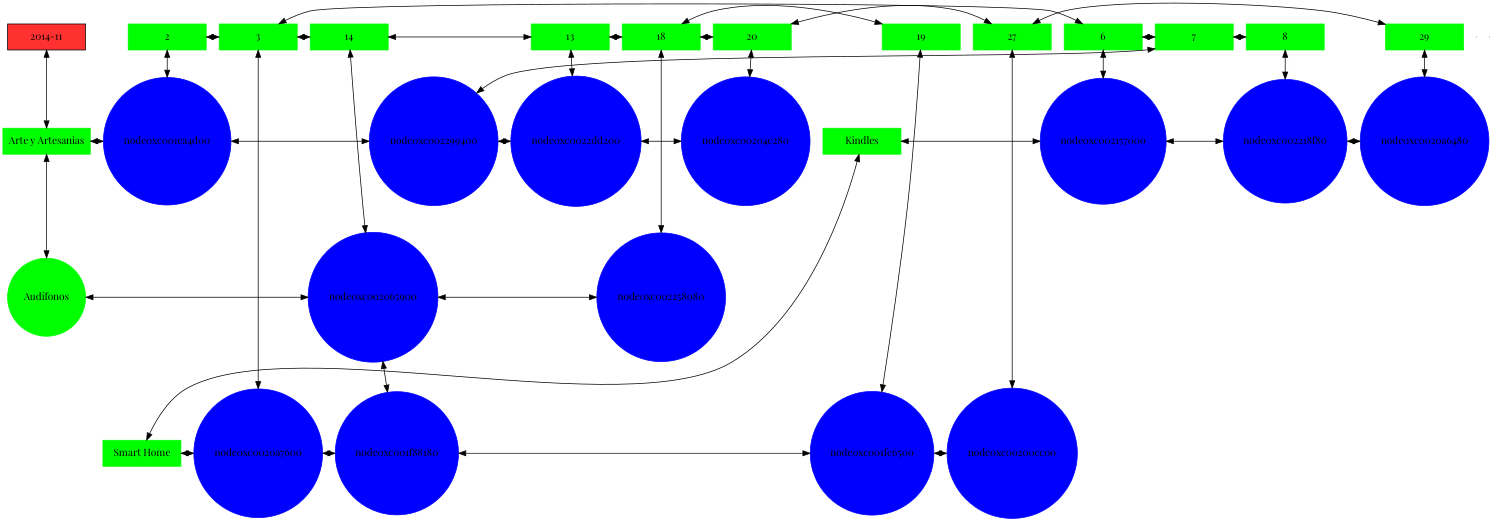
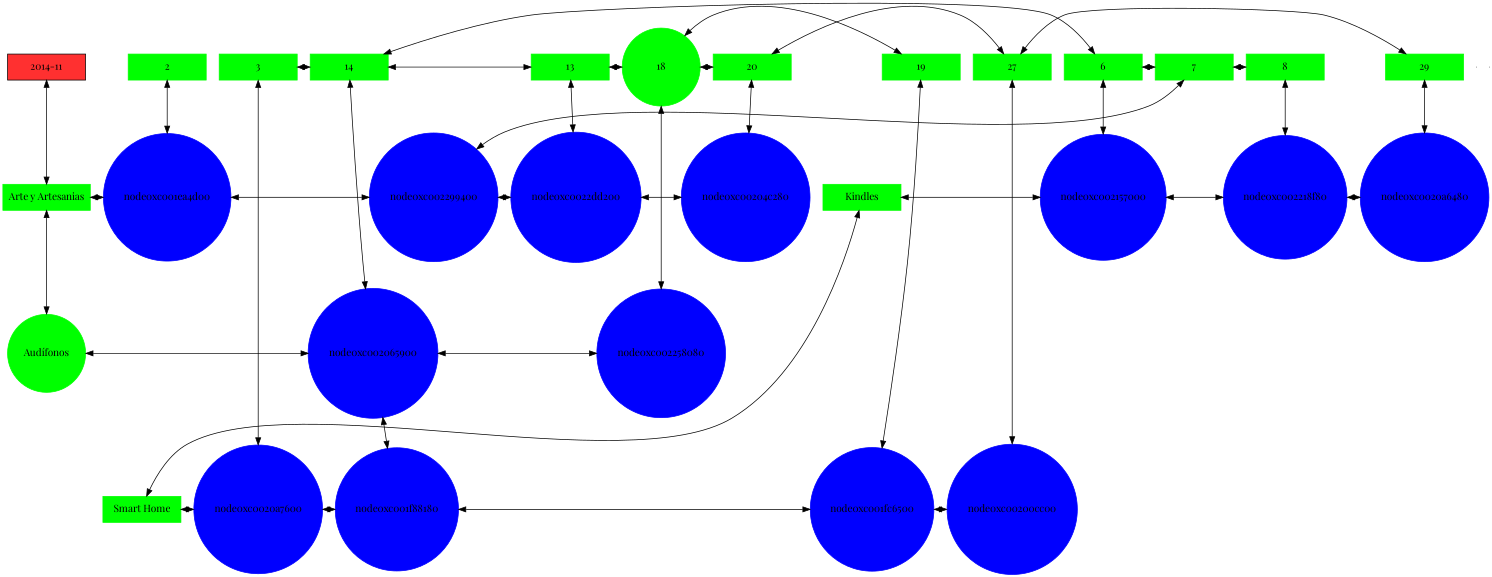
edge "3" -- "6": now "14" -- "6"
edge "2" -- "3": removed
node "18": shape box -> circle
